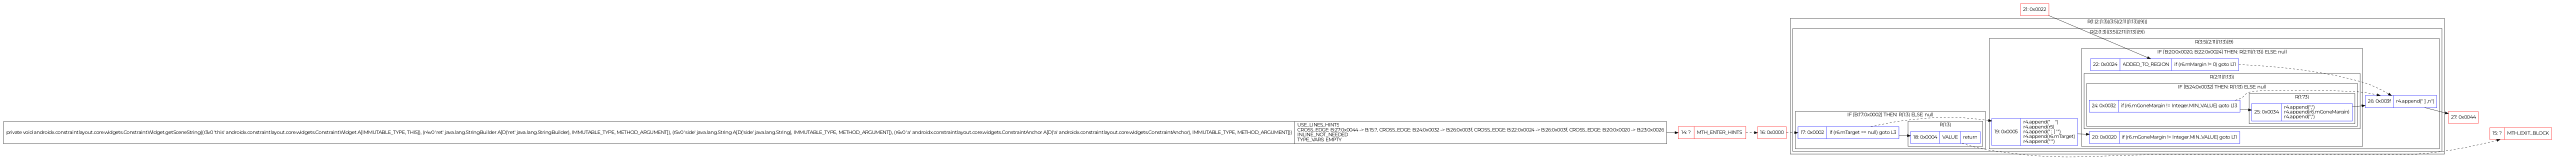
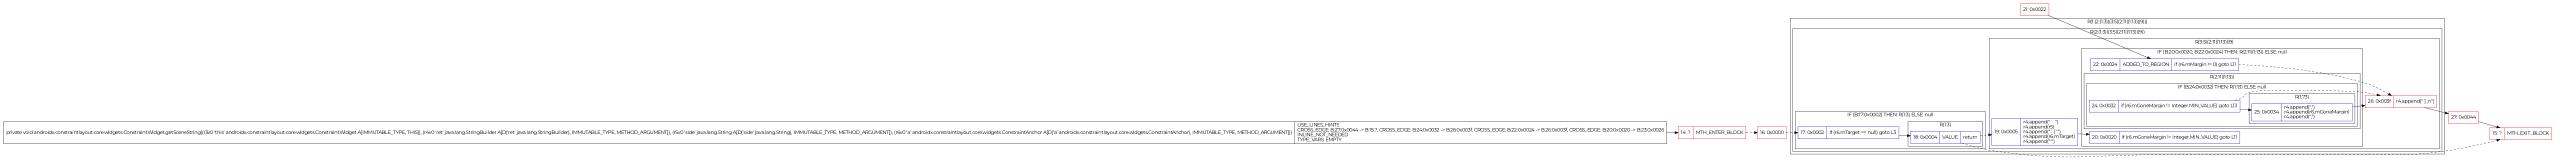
node "26: 0x003f": color blue -> red
edge "17: 0x0002" -> "19: 0x0005": now "18: 0x0004" -> "19: 0x0005"
edge "27: 0x0044" -> "15: ?": added
node "14: ?": text "MTH_ENTER_HINTS" -> "MTH_ENTER_BLOCK"
